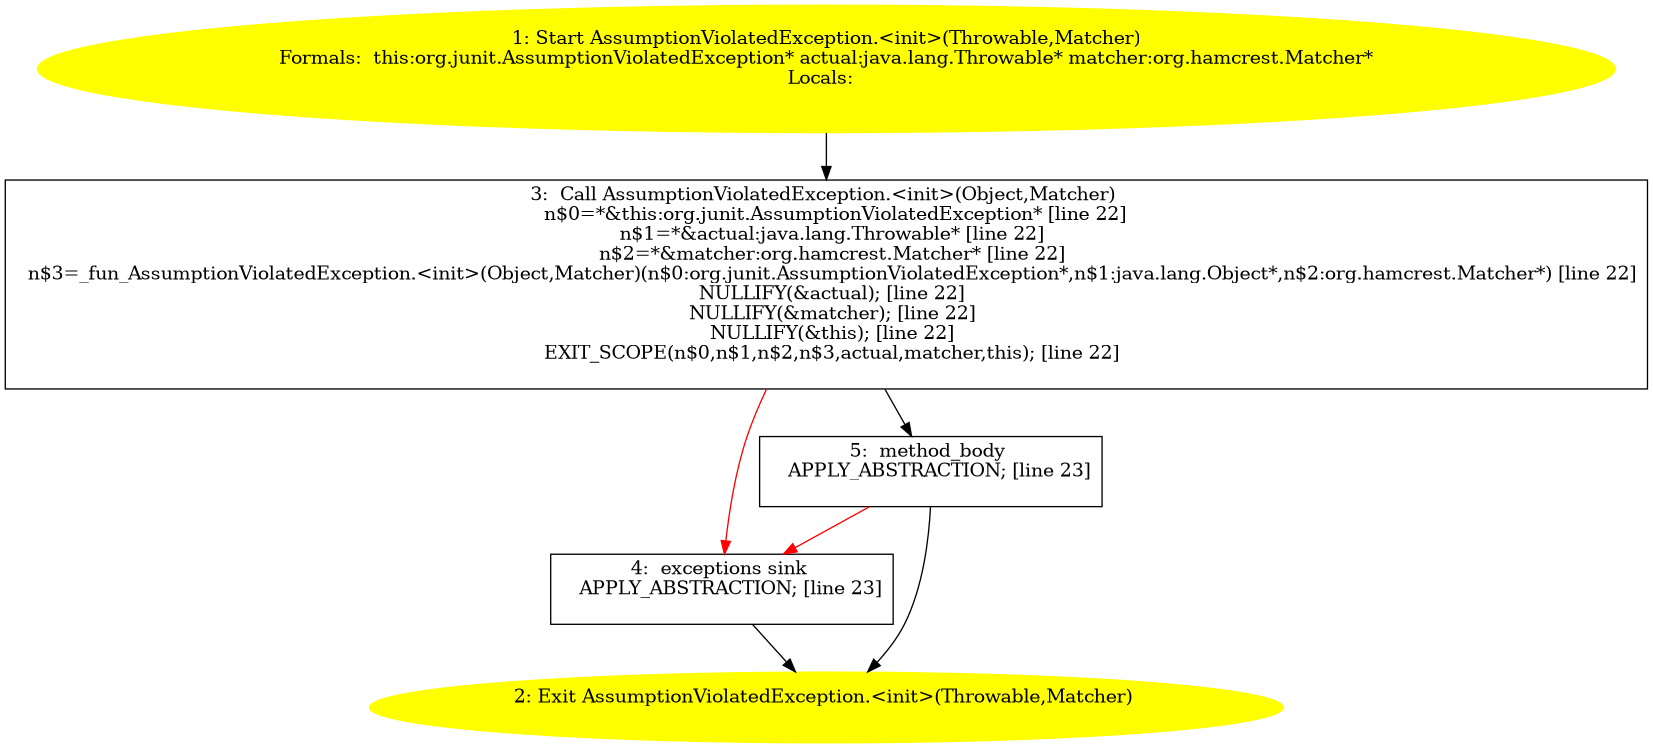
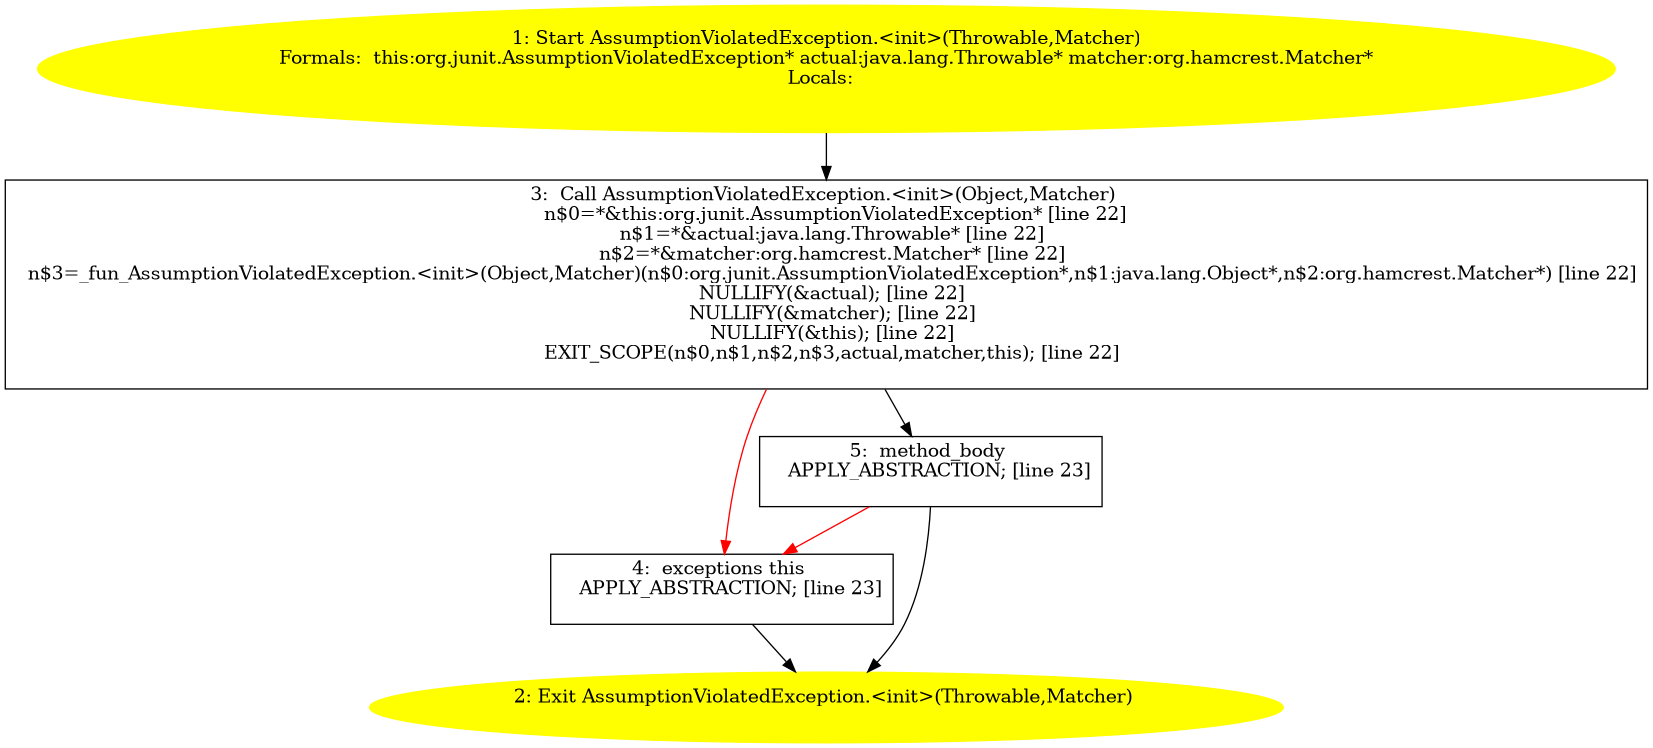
node "4:  exceptions sink APPLY_ABSTRACTION; [line 23]": label "4:  exceptions sink APPLY_ABSTRACTION; [line 23]" -> "4:  exceptions this APPLY_ABSTRACTION; [line 23]"
